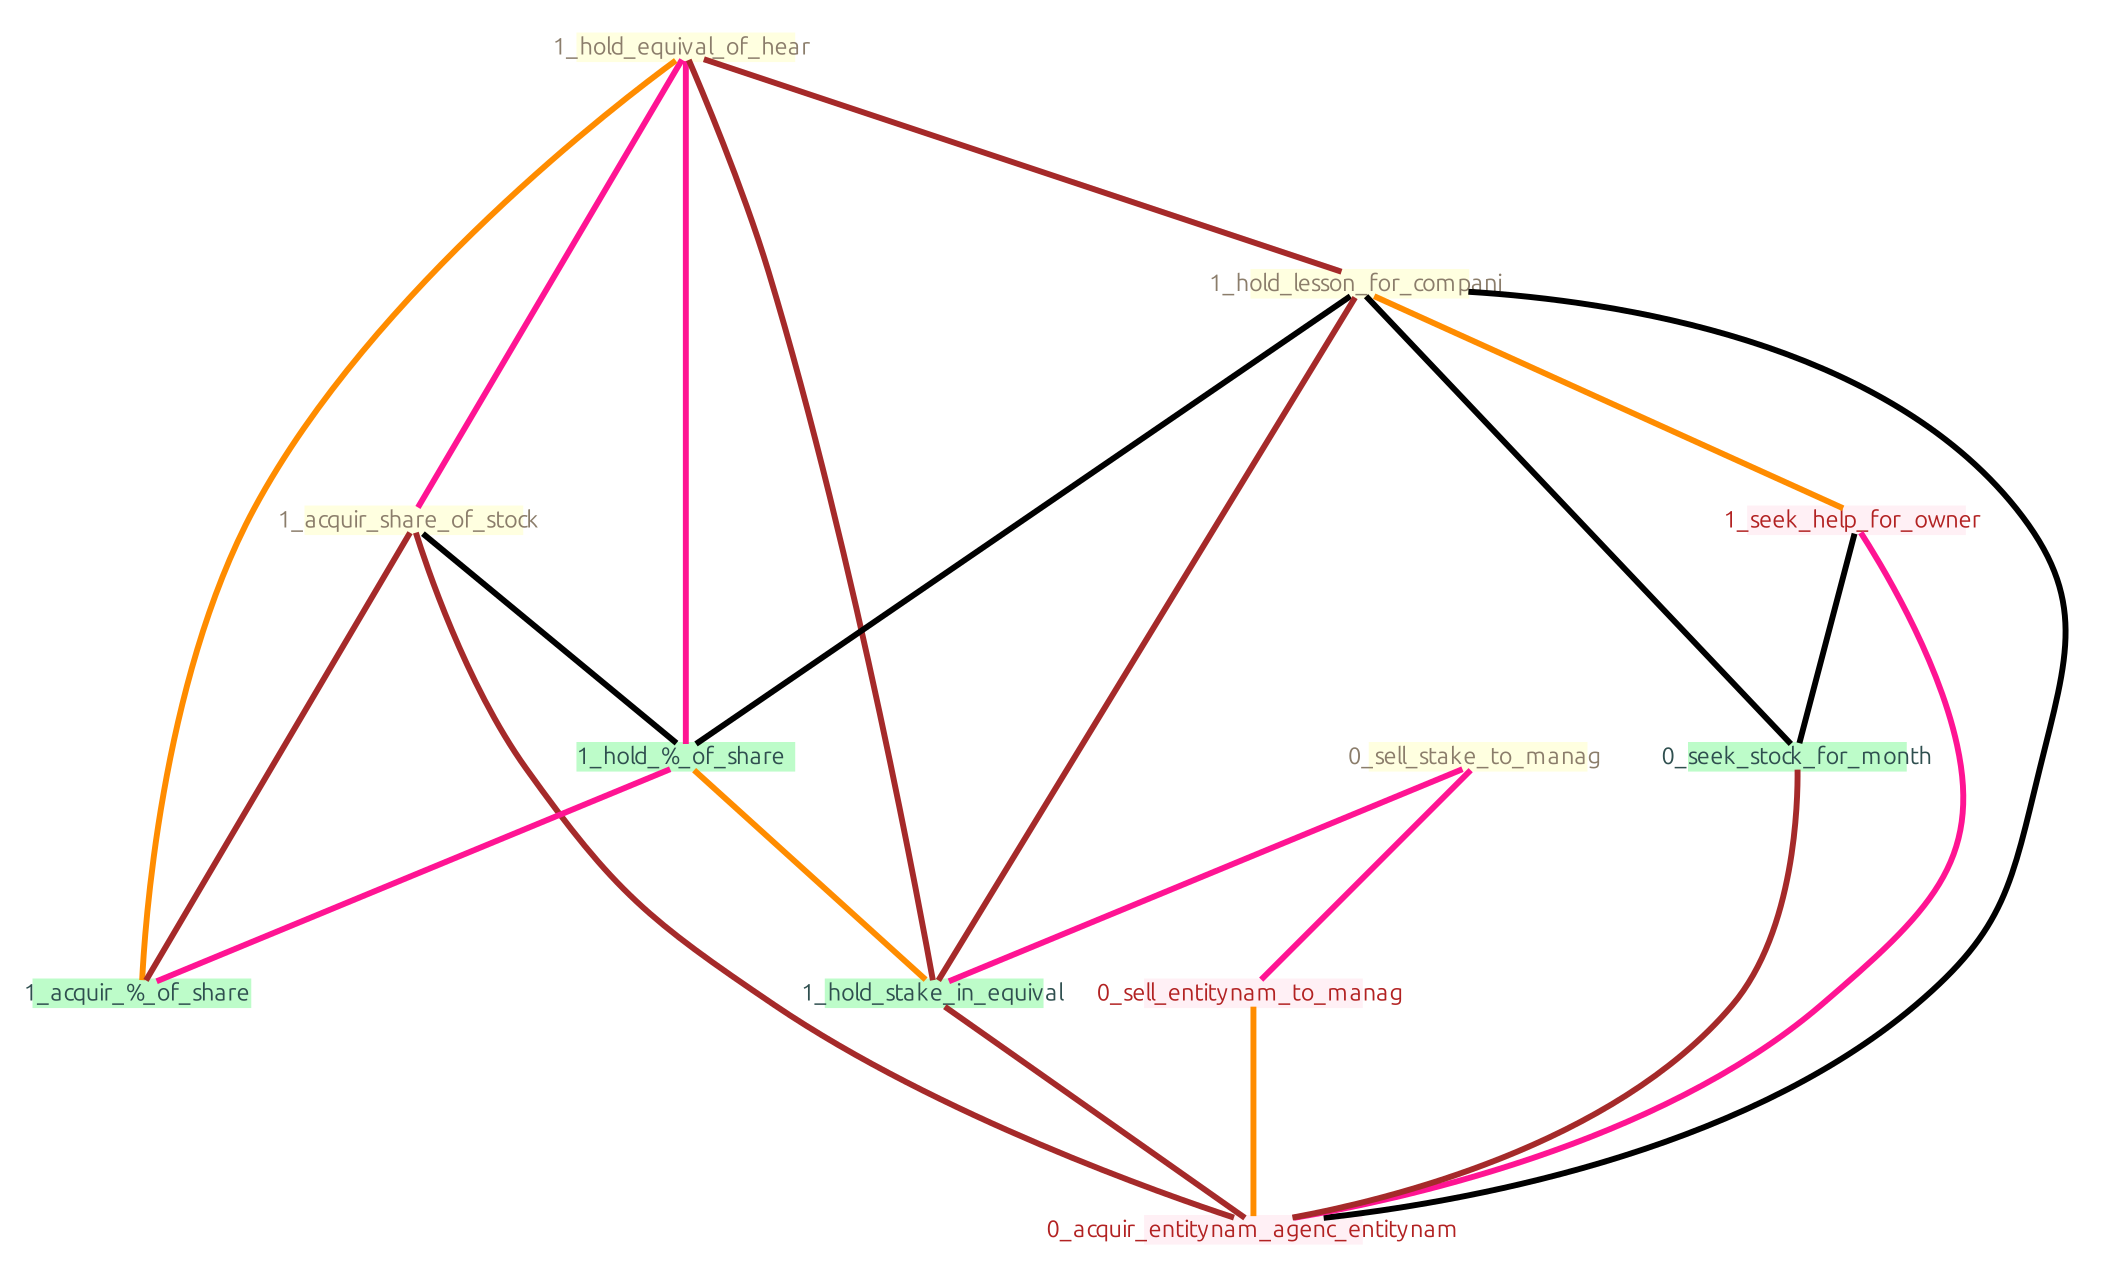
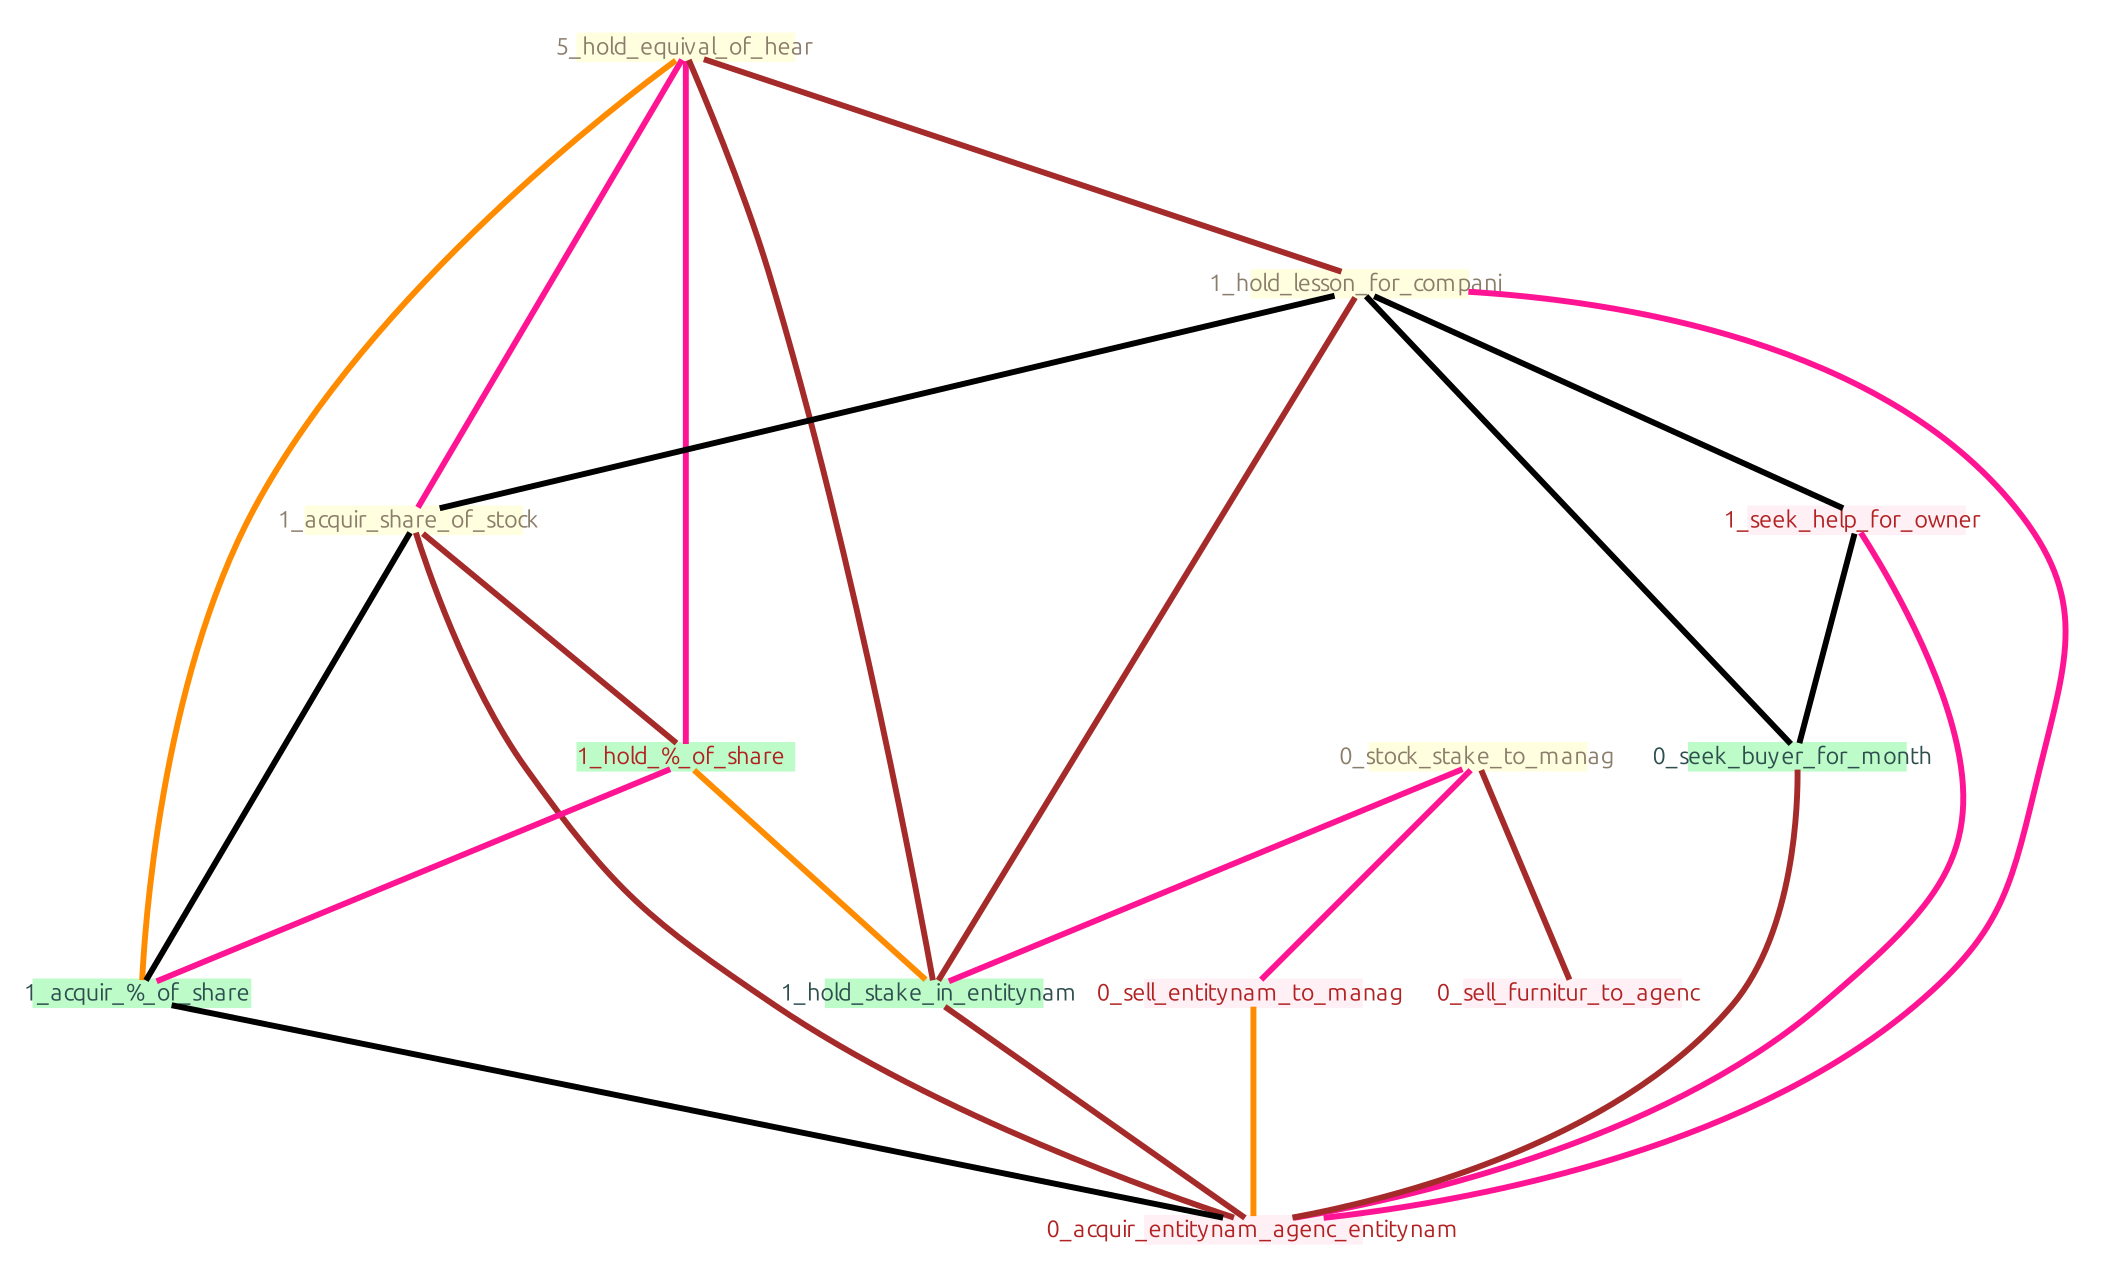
node "1_hold_equival_of_hear": label "1_hold_equival_of_hear" -> "5_hold_equival_of_hear"
edge "1_hold_lesson_for_compani" -- "1_seek_help_for_owner": color darkorange -> black
edge "1_hold_lesson_for_compani" -- "1_hold_%_of_share": now "1_hold_lesson_for_compani" -- "1_acquir_share_of_stock"
edge "1_acquir_share_of_stock" -- "1_hold_%_of_share": color black -> brown
edge "1_acquir_share_of_stock" -- "1_acquir_%_of_share": color brown -> black
node "1_hold_%_of_share": fontcolor #2f4f4f -> #b22222
node "0_sell_stake_to_manag": label "0_sell_stake_to_manag" -> "0_stock_stake_to_manag"
node "0_seek_stock_for_month": label "0_seek_stock_for_month" -> "0_seek_buyer_for_month"
edge "1_hold_lesson_for_compani" -- "0_acquir_entitynam_agenc_entitynam": color black -> deeppink
node "1_hold_stake_in_equival": label "1_hold_stake_in_equival" -> "1_hold_stake_in_entitynam"
node "0_sell_furnitur_to_agenc": added
edge "1_acquir_%_of_share" -- "0_acquir_entitynam_agenc_entitynam": added
